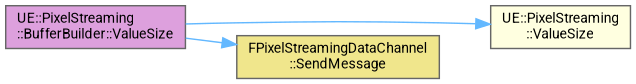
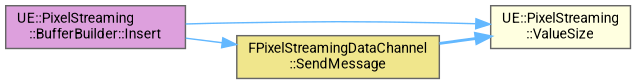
node "UE::PixelStreaming ::BufferBuilder::ValueSize": label "UE::PixelStreaming ::BufferBuilder::ValueSize" -> "UE::PixelStreaming ::BufferBuilder::Insert"
edge "FPixelStreamingDataChannel ::SendMessage" -> "UE::PixelStreaming ::ValueSize": added
